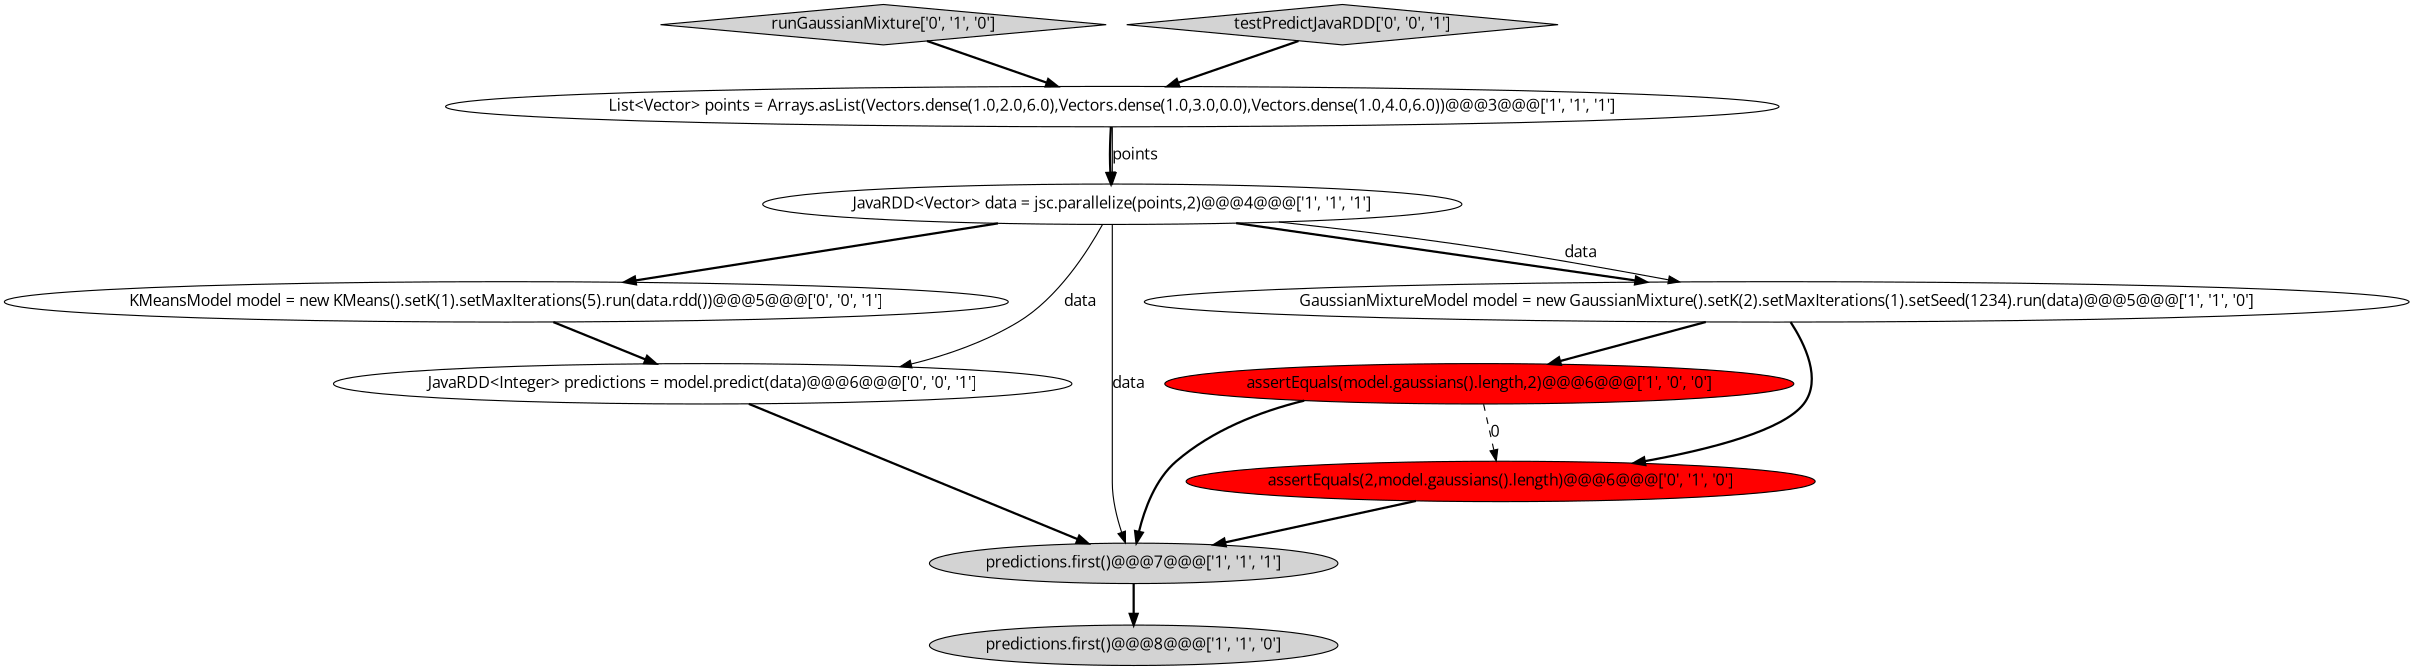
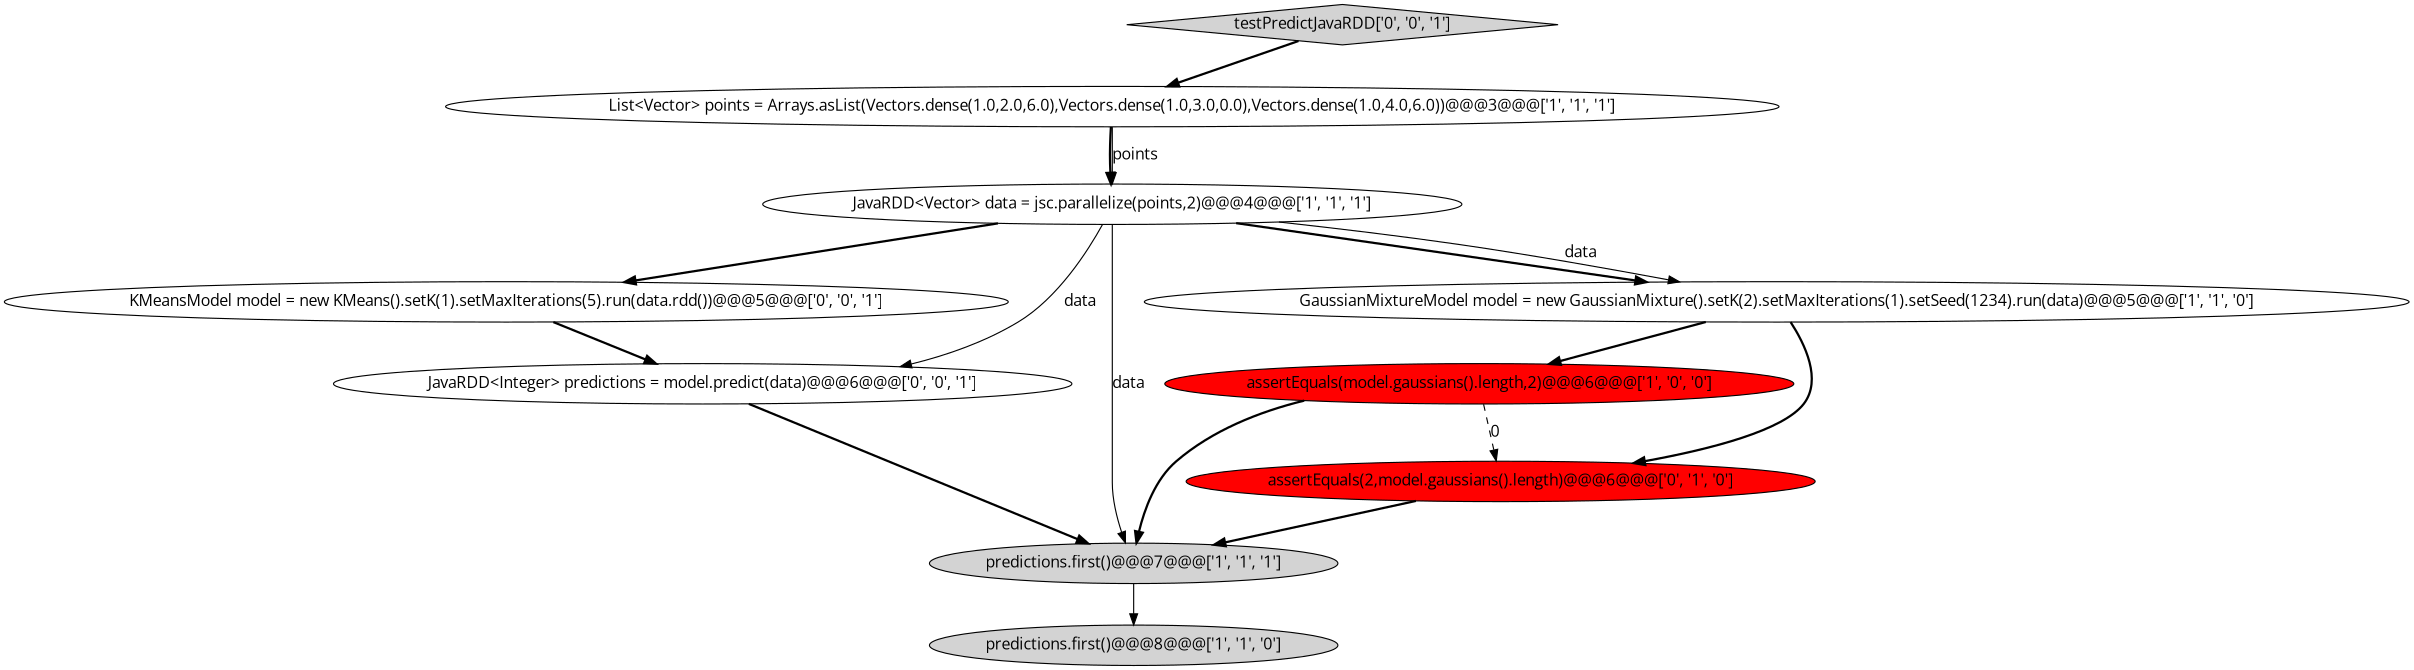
node "runGaussianMixture['0', '1', '0']": removed
edge "predictions.first()@@@7@@@['1', '1', '1']" -> "predictions.first()@@@8@@@['1', '1', '0']": style bold -> solid
